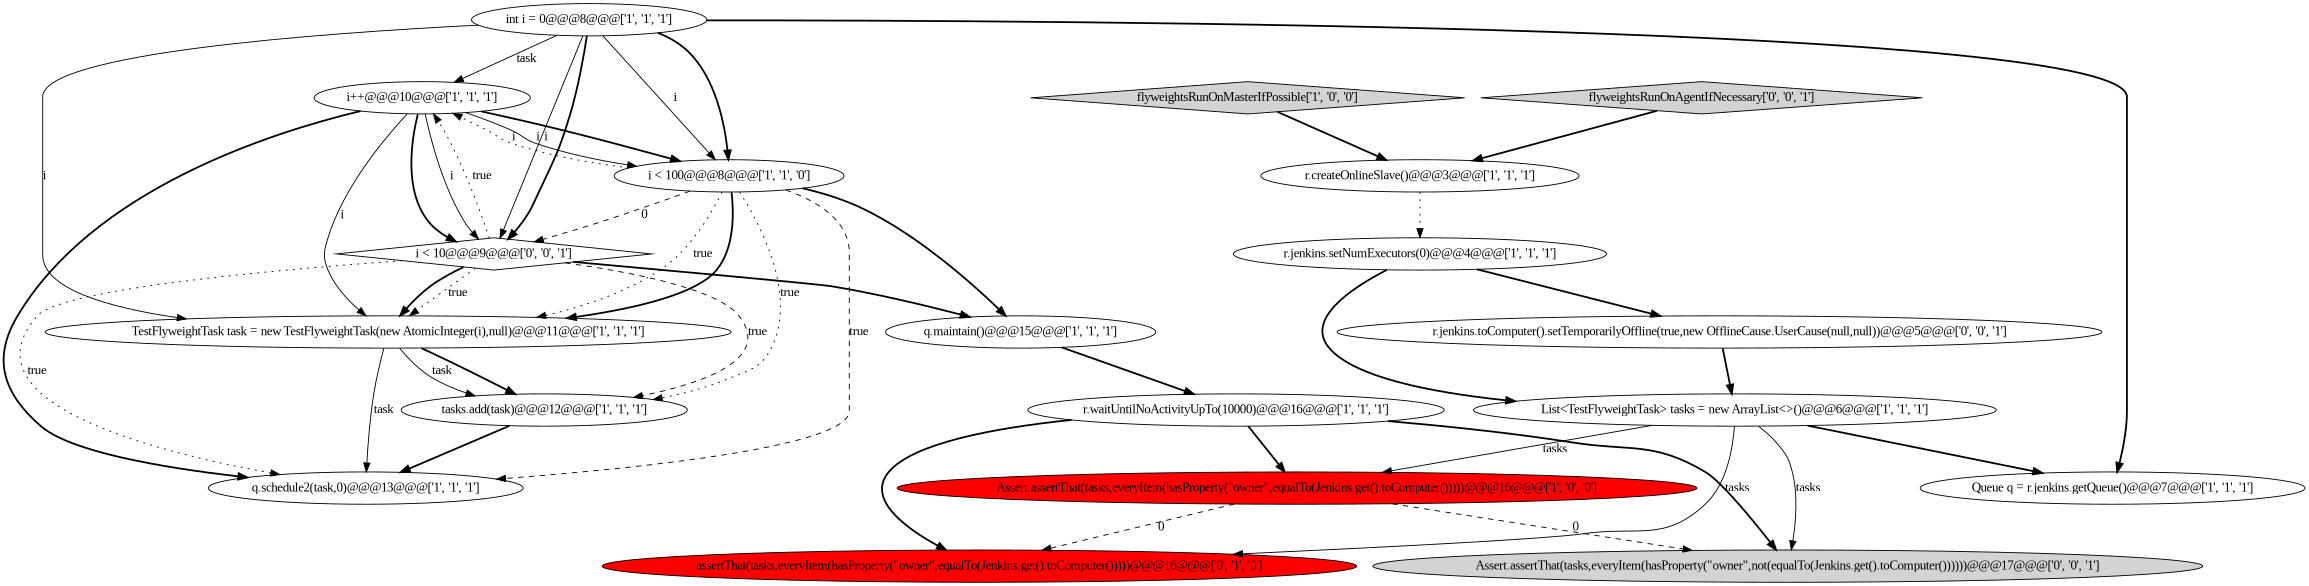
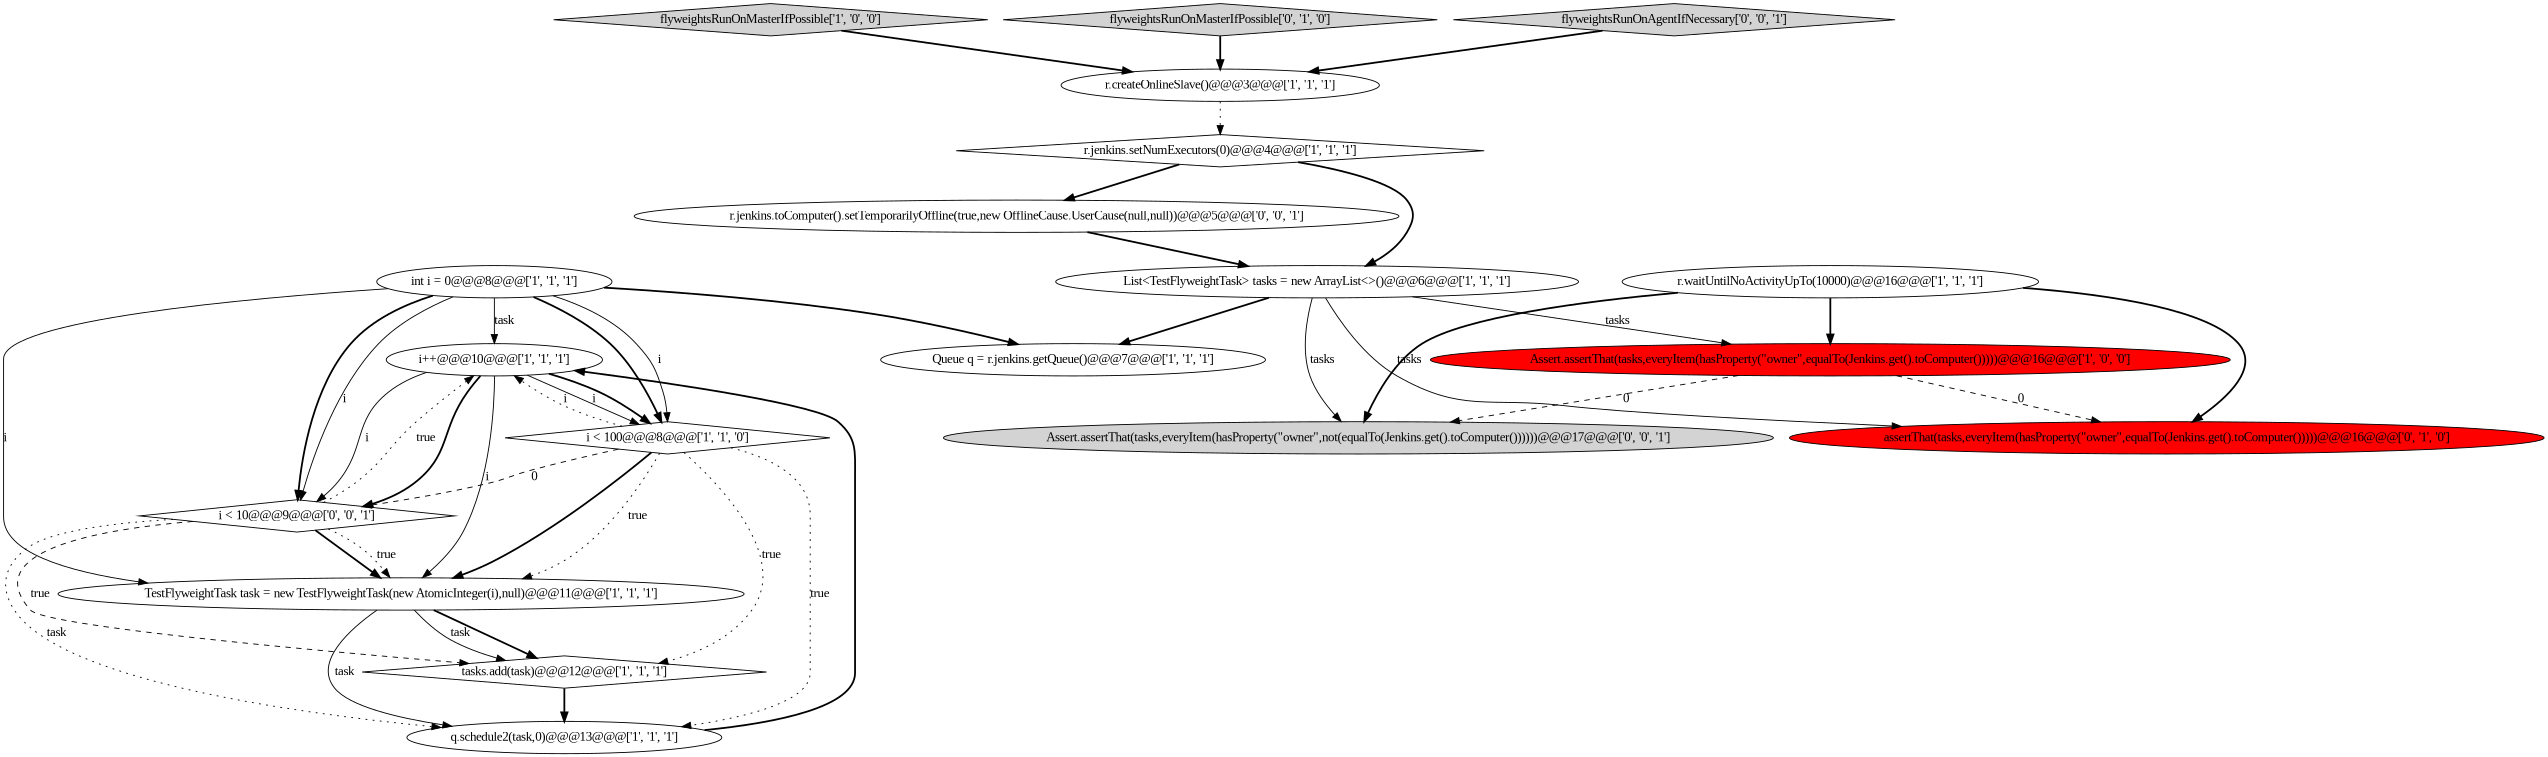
node "flyweightsRunOnMasterIfPossible['0', '1', '0']": added
node "i < 100@@@8@@@['1', '1', '0']": shape ellipse -> diamond
node "r.jenkins.setNumExecutors(0)@@@4@@@['1', '1', '1']": shape ellipse -> diamond
edge "i++@@@10@@@['1', '1', '1']" -> "q.schedule2(task,0)@@@13@@@['1', '1', '1']": reversed
node "q.maintain()@@@15@@@['1', '1', '1']": removed
edge "i < 10@@@9@@@['0', '0', '1']" -> "q.schedule2(task,0)@@@13@@@['1', '1', '1']": label "true" -> "task"
node "tasks.add(task)@@@12@@@['1', '1', '1']": shape ellipse -> diamond
edge "i < 100@@@8@@@['1', '1', '0']" -> "q.schedule2(task,0)@@@13@@@['1', '1', '1']": style dashed -> dotted
